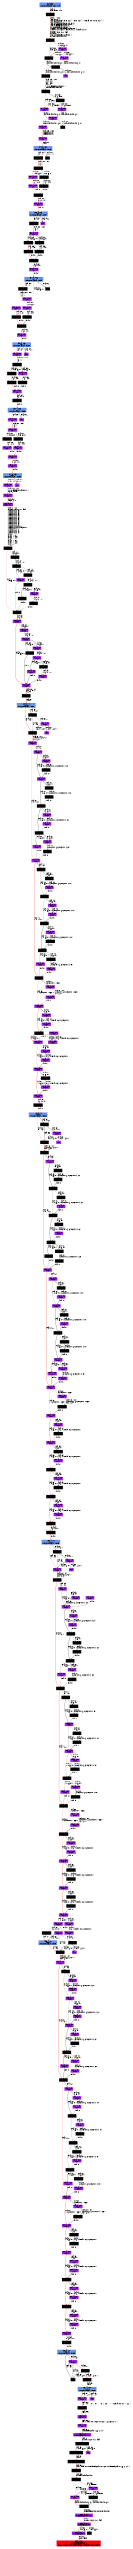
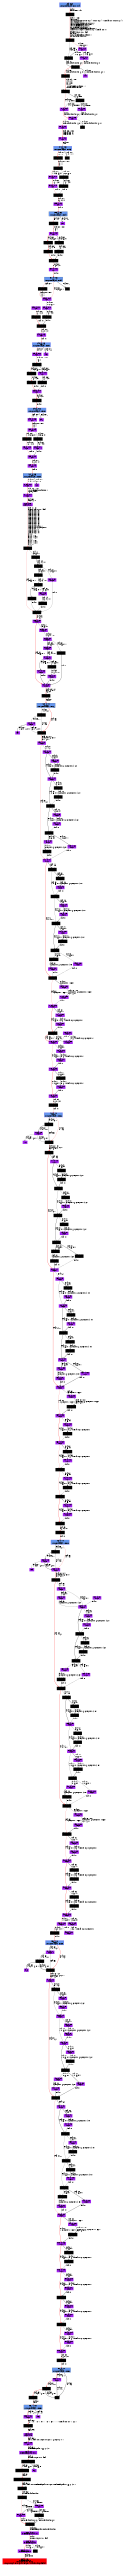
edge "7940 @ N74 mp_add" -> "7938 @ N70 mp_add AbstractionState: ABS230": reversed
